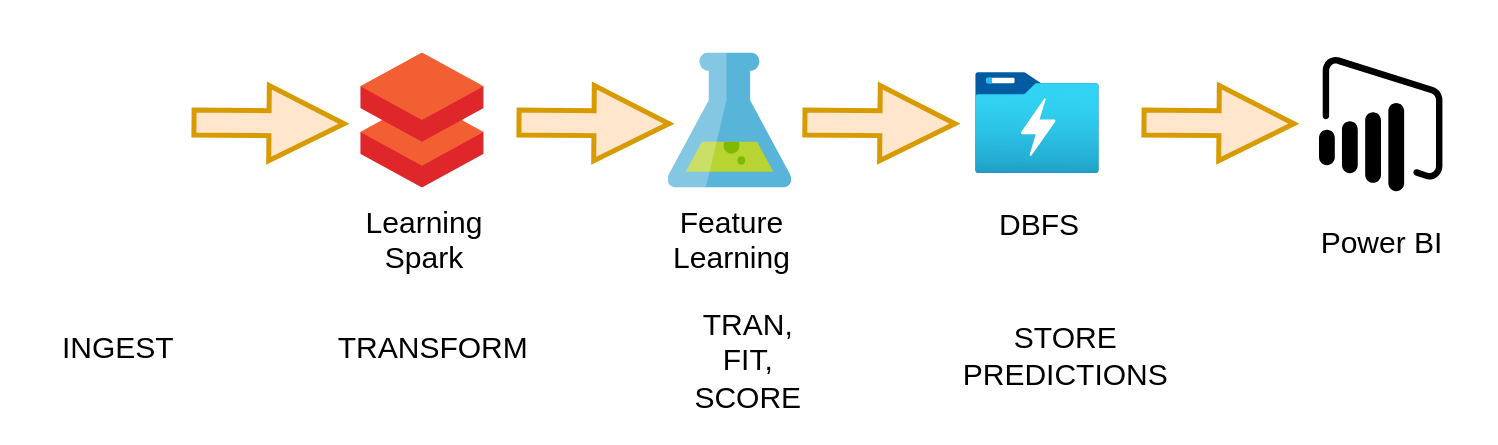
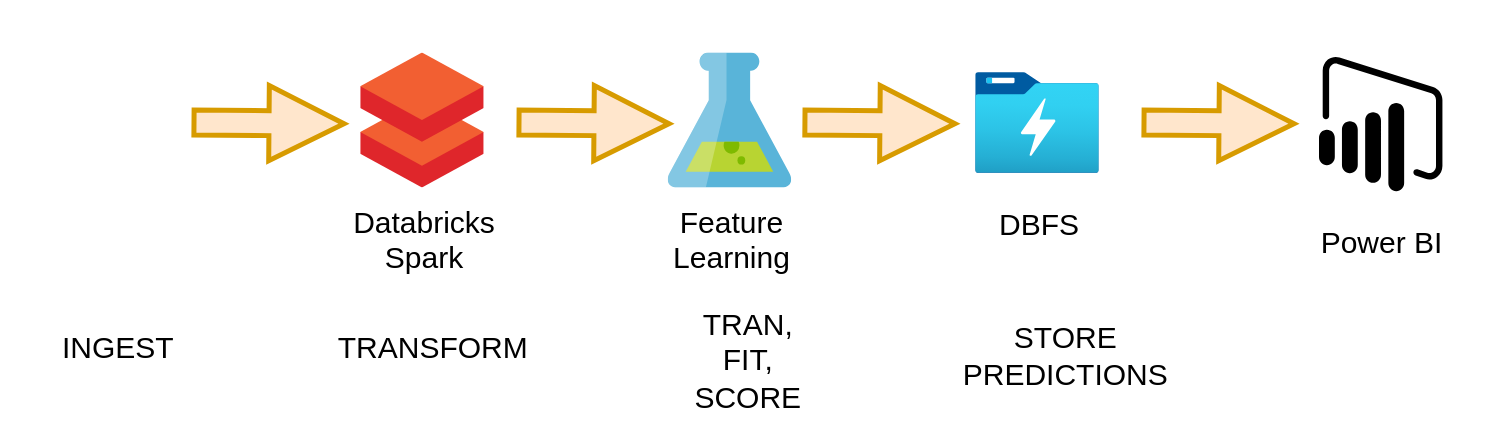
node "Learning Spark": label "Learning Spark" -> "Databricks Spark"
